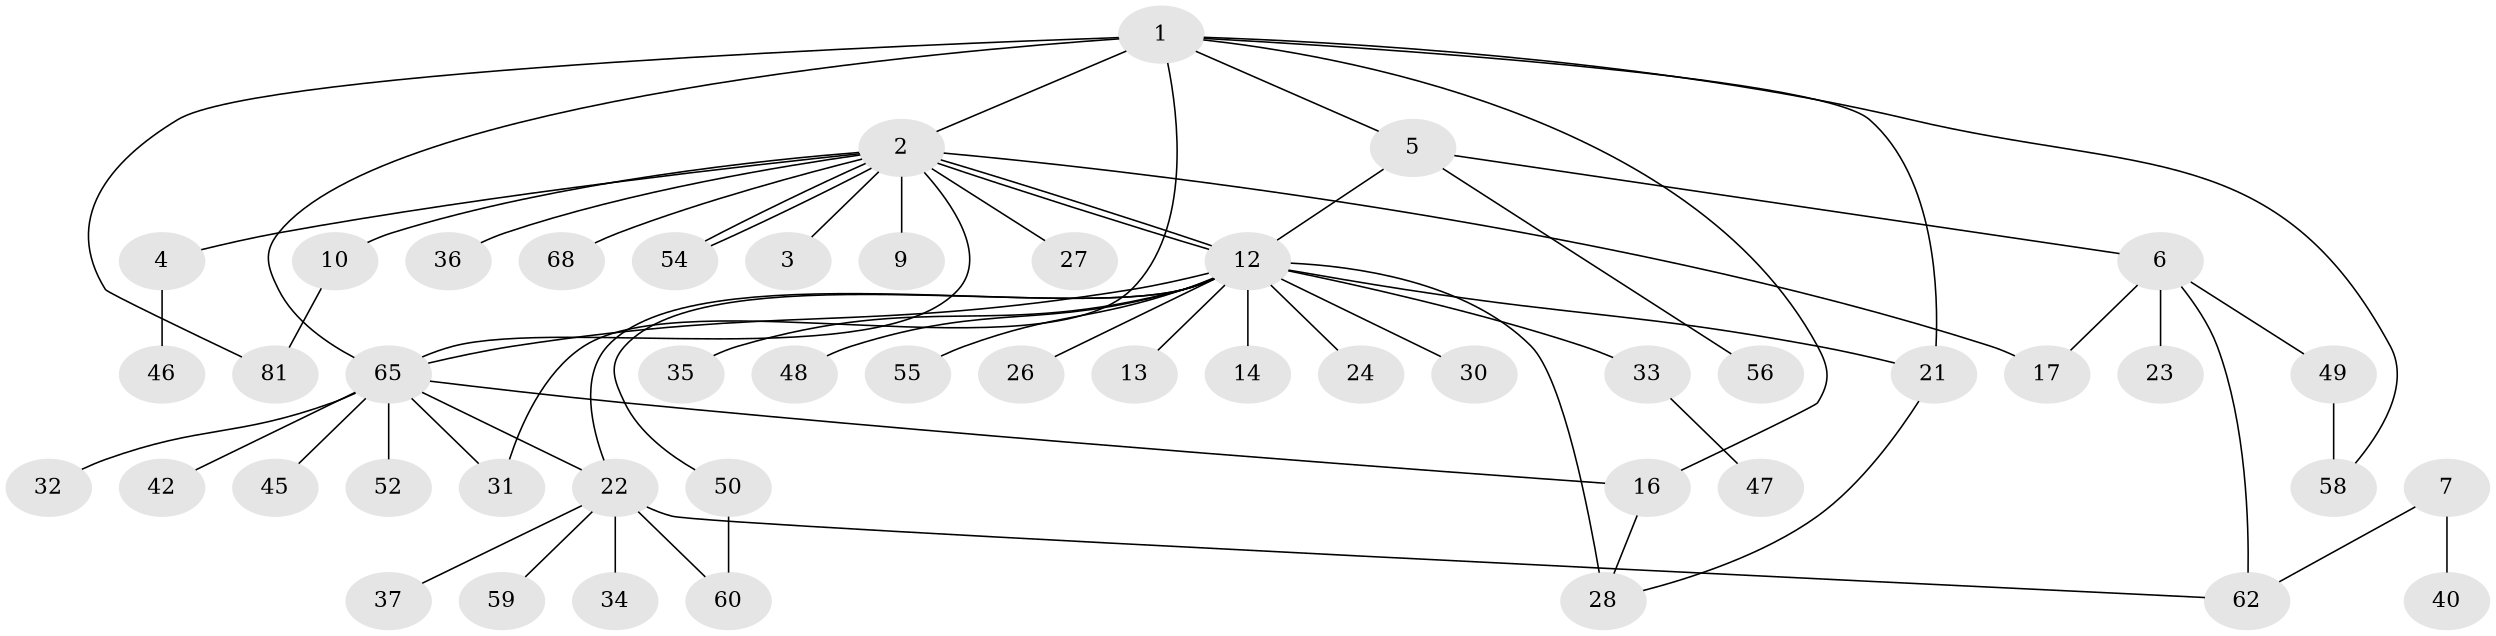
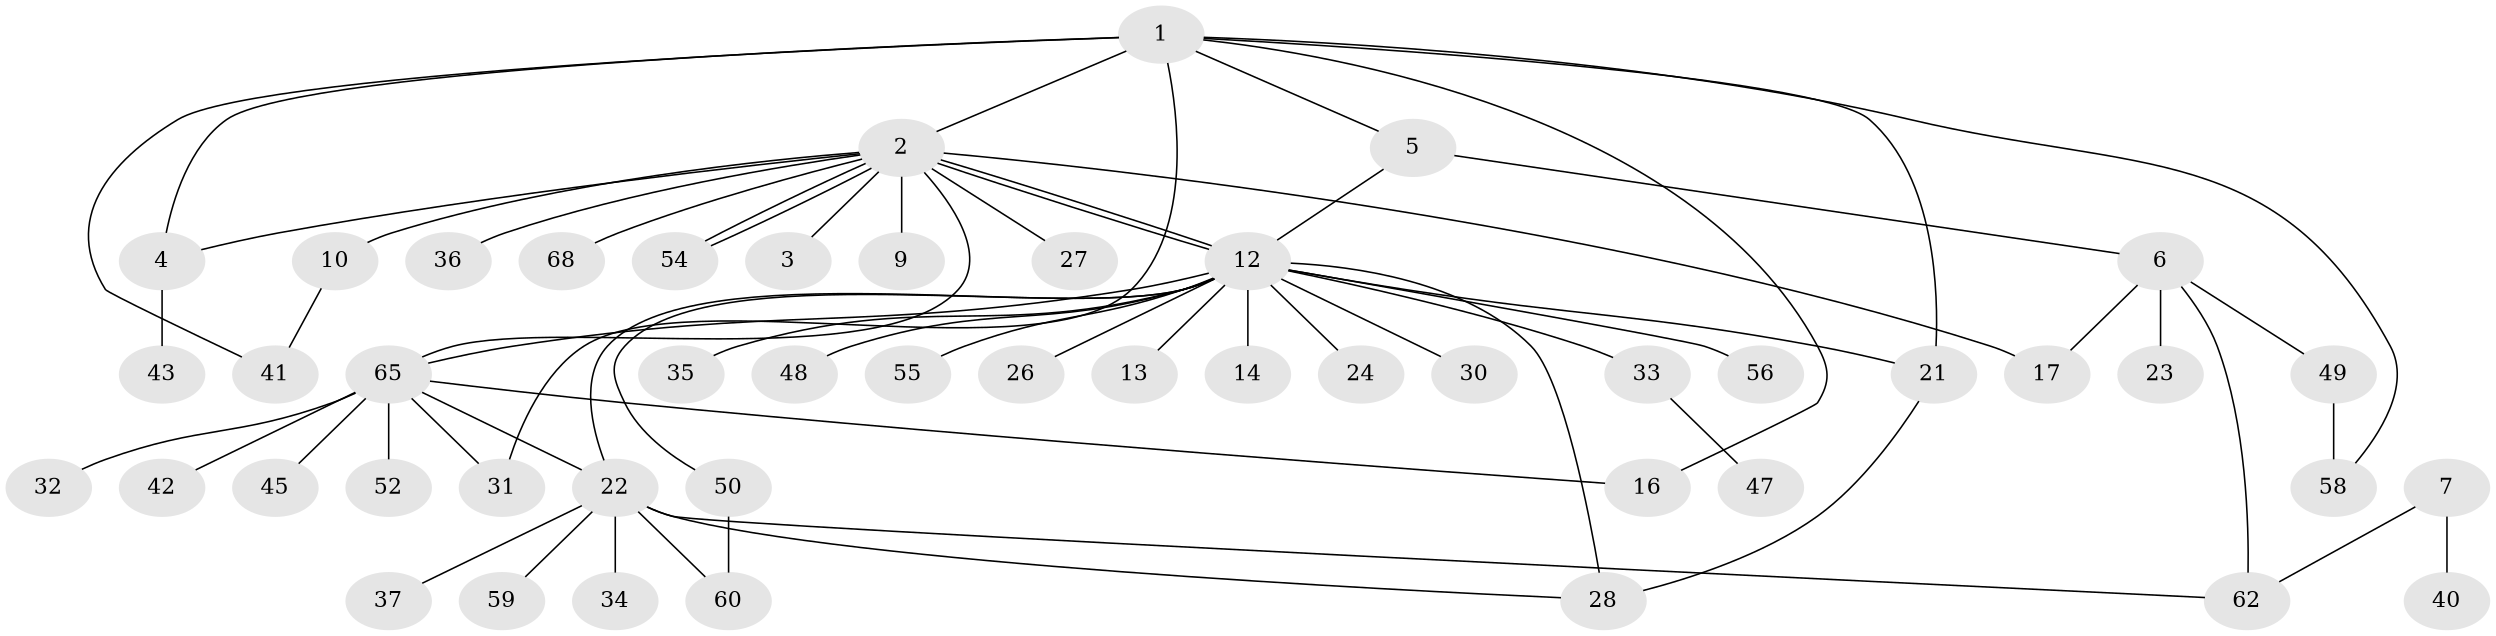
edge "1" -- "65": now "1" -- "4"
edge "5" -- "56": now "12" -- "56"
node "46": label "46" -> "43"
node "81": label "81" -> "41"
edge "16" -- "28": now "22" -- "28"
